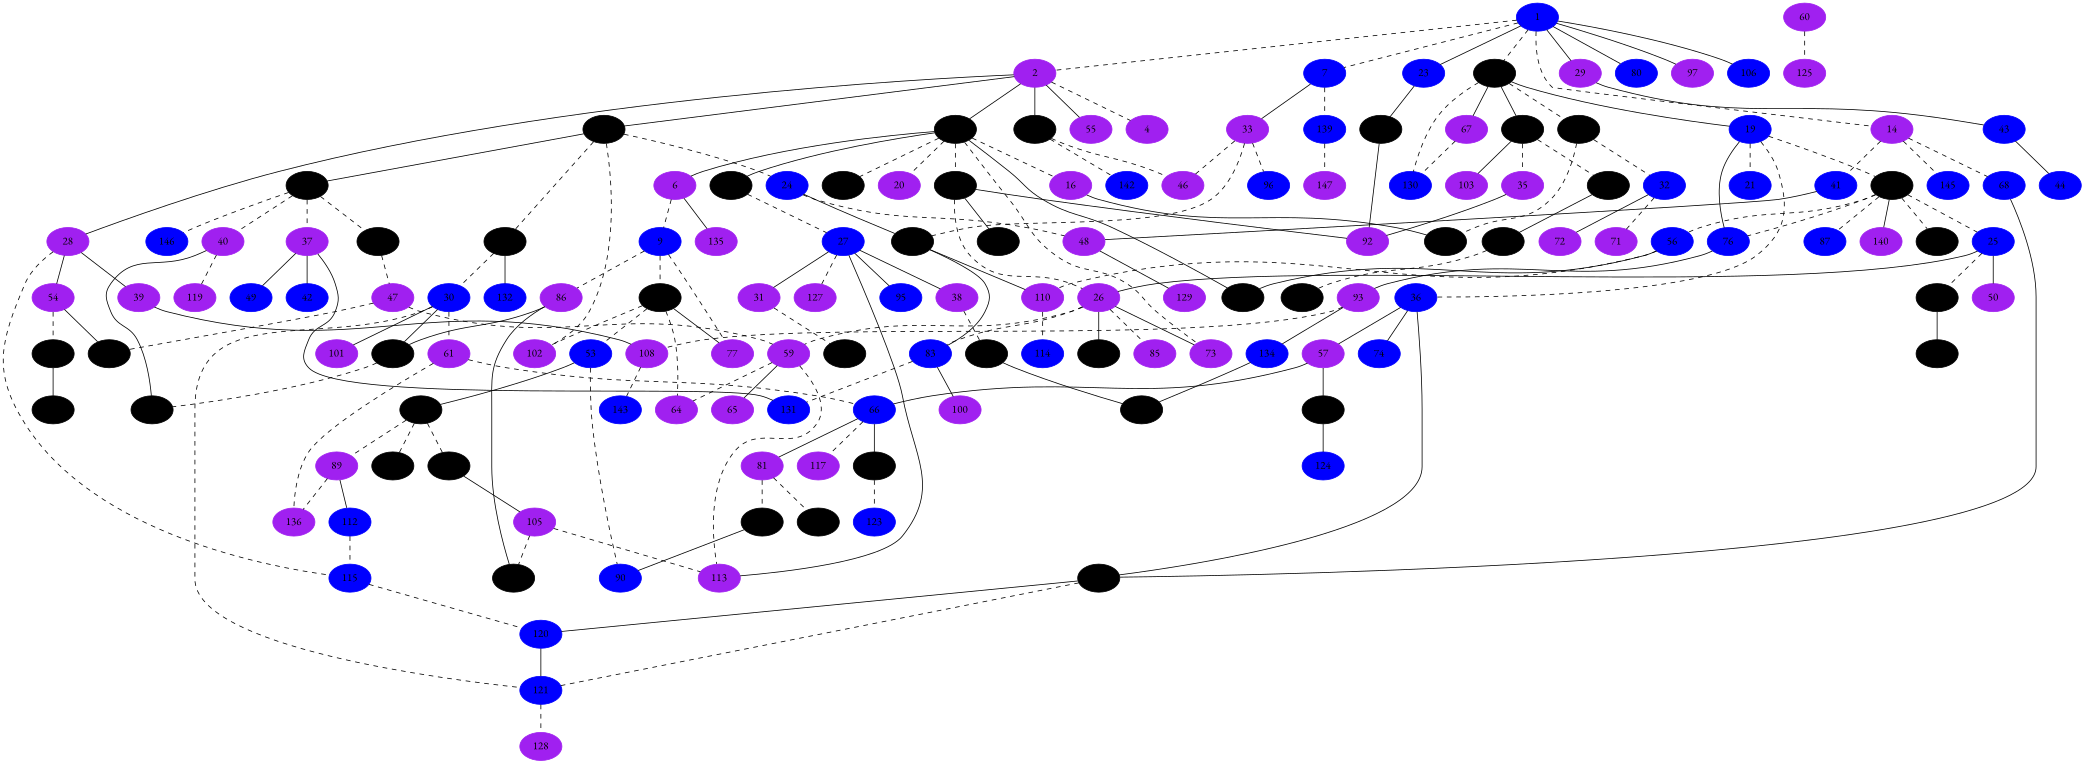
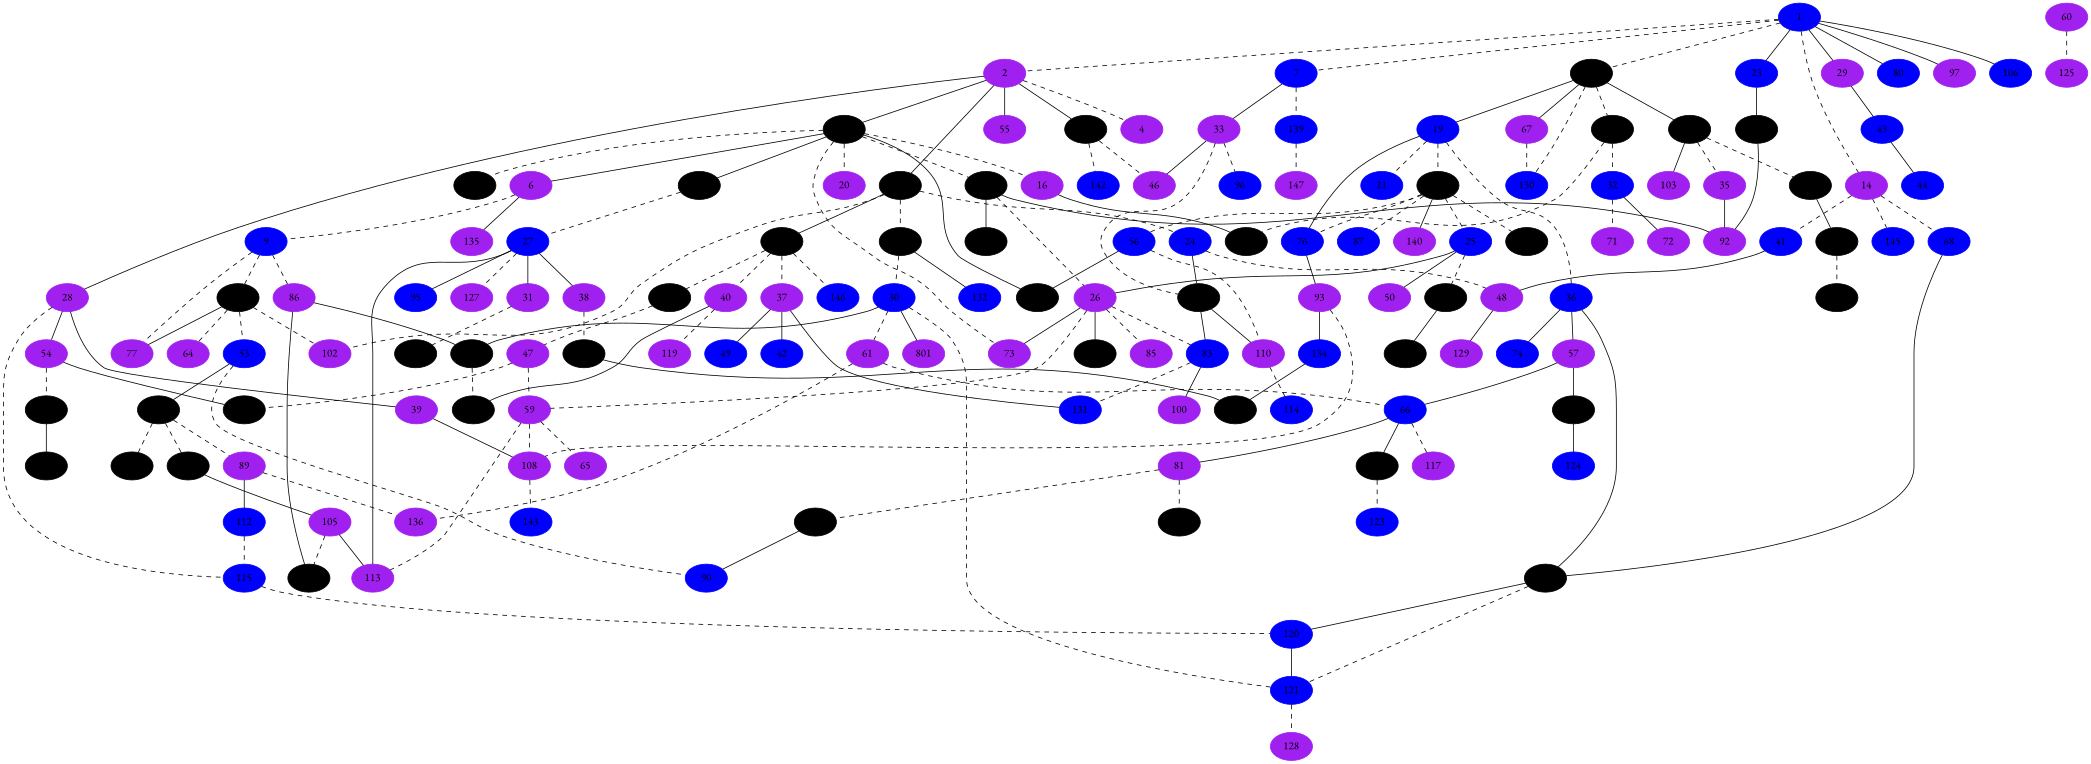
edge "33" -- "46": style dashed -> solid
node "101": label "101" -> "801"
edge "59" -- "64": now "59" -- "108"
edge "59" -- "65": style solid -> dashed
edge "105" -- "113": style dashed -> solid
